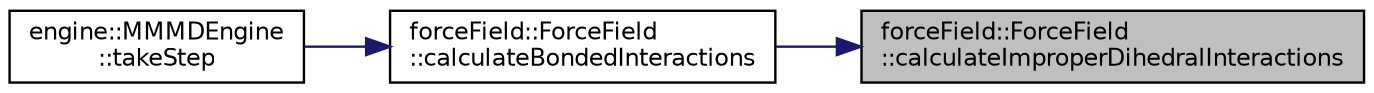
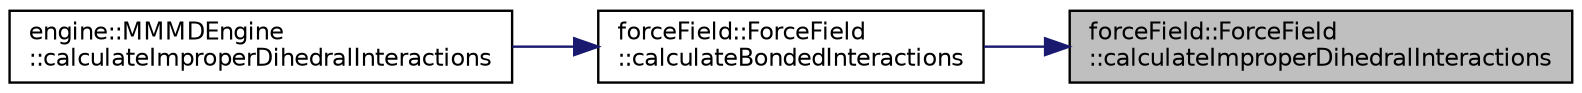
node "engine::MMMDEngine ::takeStep": label "engine::MMMDEngine ::takeStep" -> "engine::MMMDEngine ::calculateImproperDihedralInteractions"
